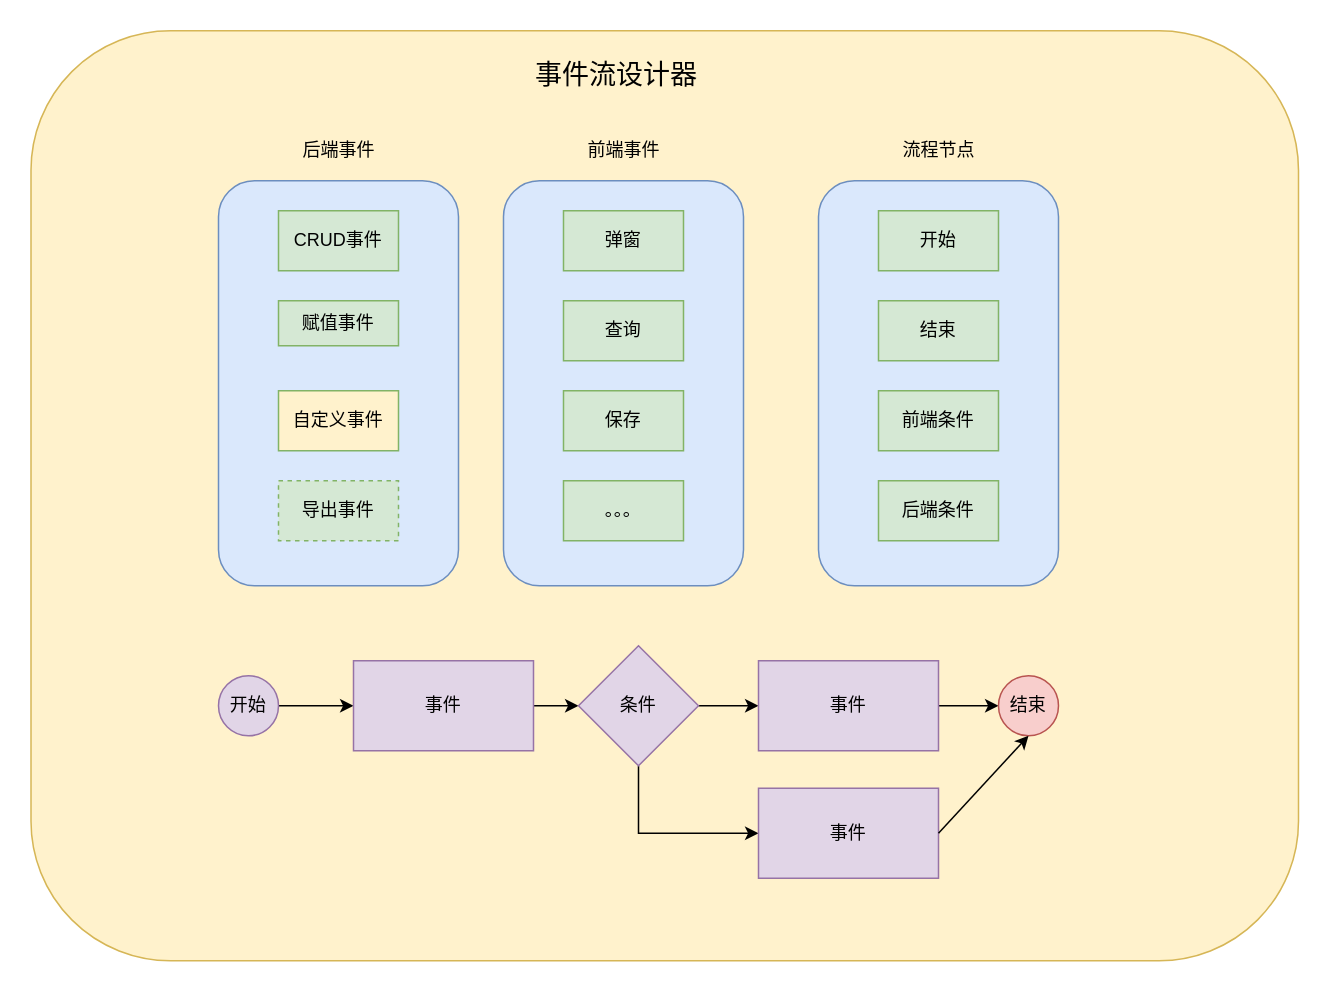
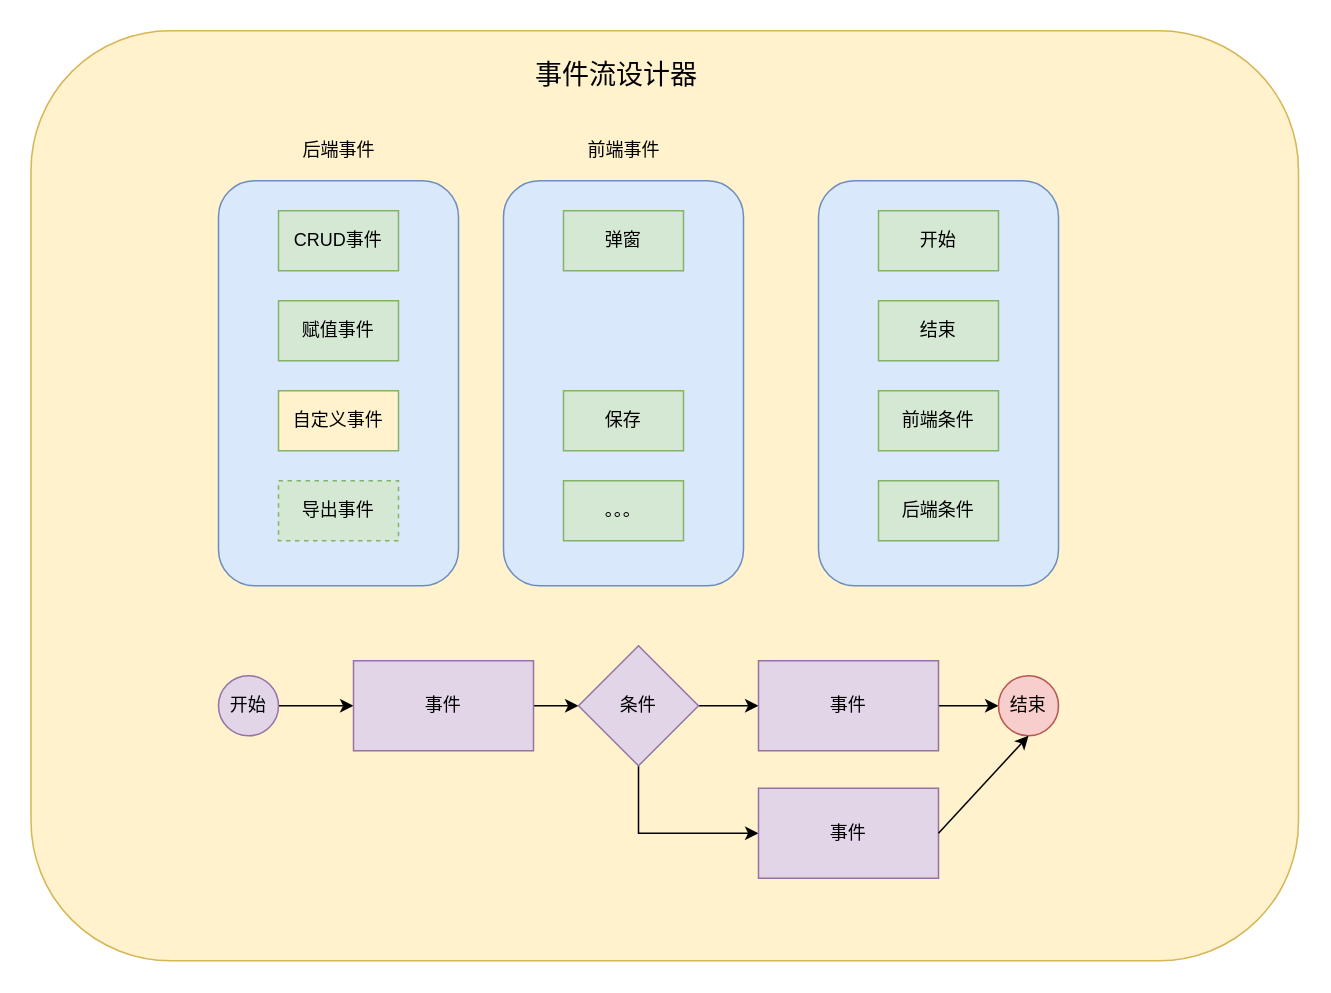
node "流程节点": removed
node "赋值事件": size 120x45 -> 120x60
node "查询": removed
